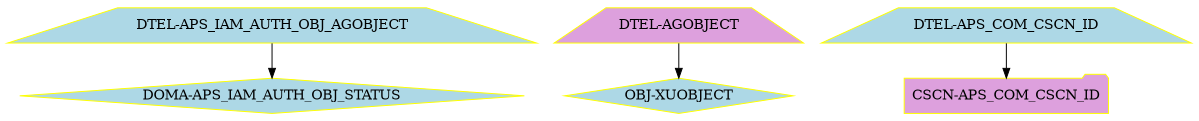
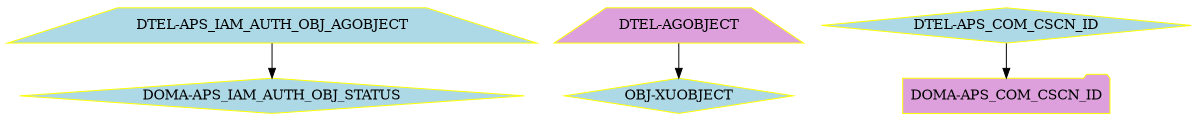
node "DTEL-APS_COM_CSCN_ID": shape trapezium -> diamond
node "CSCN-APS_COM_CSCN_ID": label "CSCN-APS_COM_CSCN_ID" -> "DOMA-APS_COM_CSCN_ID"
